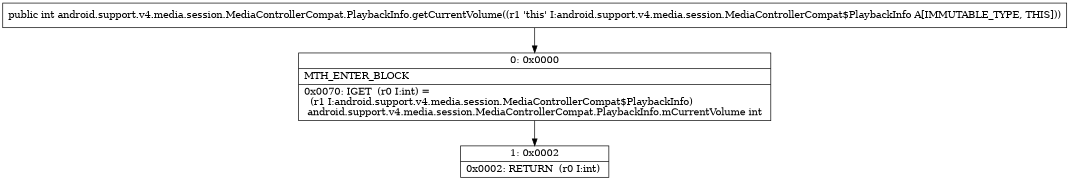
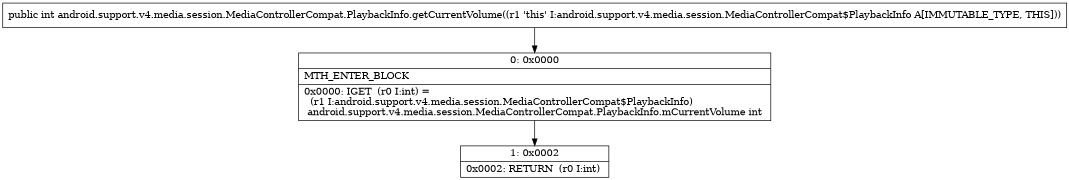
node "0: 0x0000": text "0x0070: IGET  (r0 I:int) =" -> "0x0000: IGET  (r0 I:int) ="
